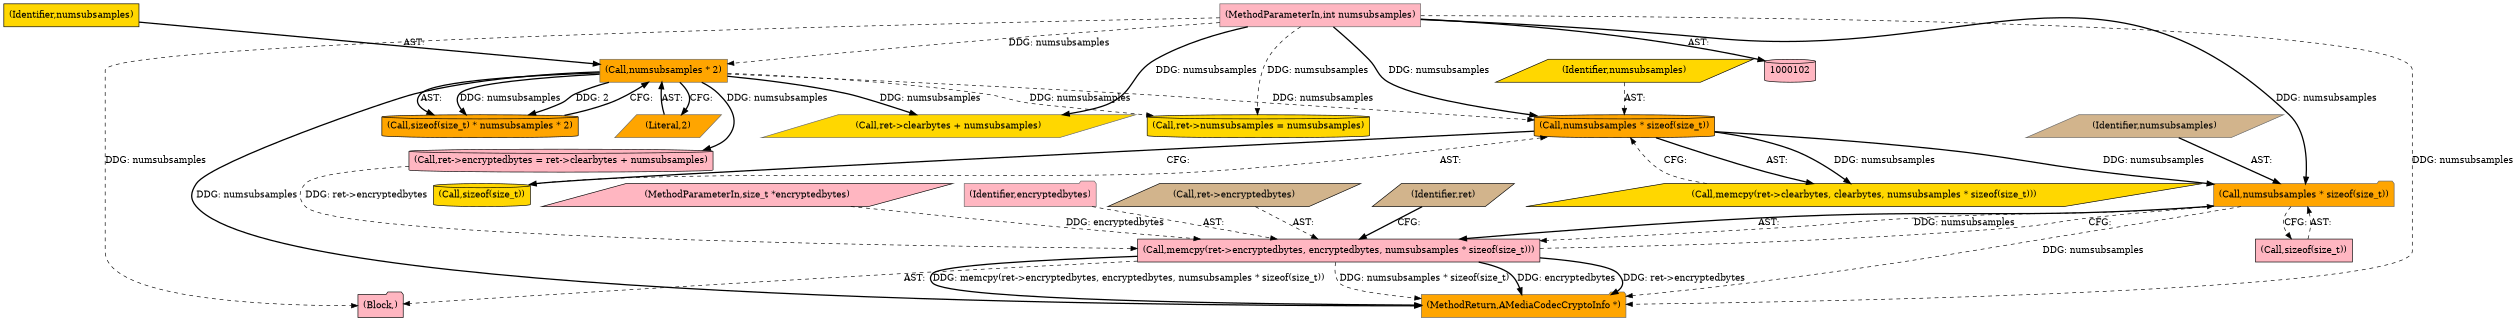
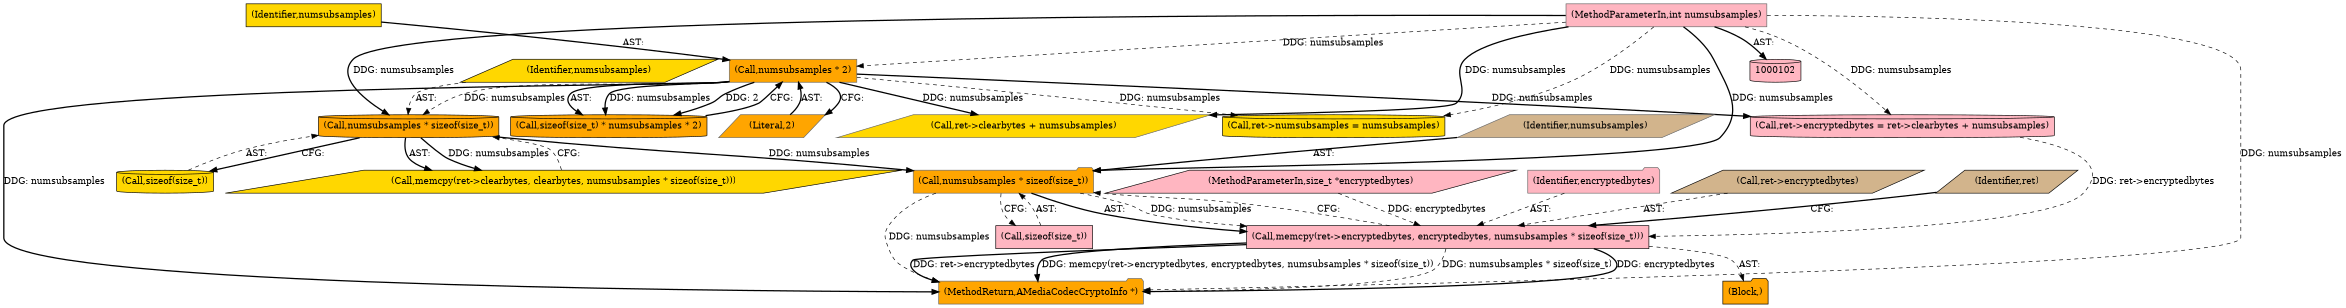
edge "(MethodParameterIn,int numsubsamples)" -> "(Block,)": now "(MethodParameterIn,int numsubsamples)" -> "(Call,ret->encryptedbytes = ret->clearbytes + numsubsamples)"
node "(Block,)": fillcolor lightpink -> orange
